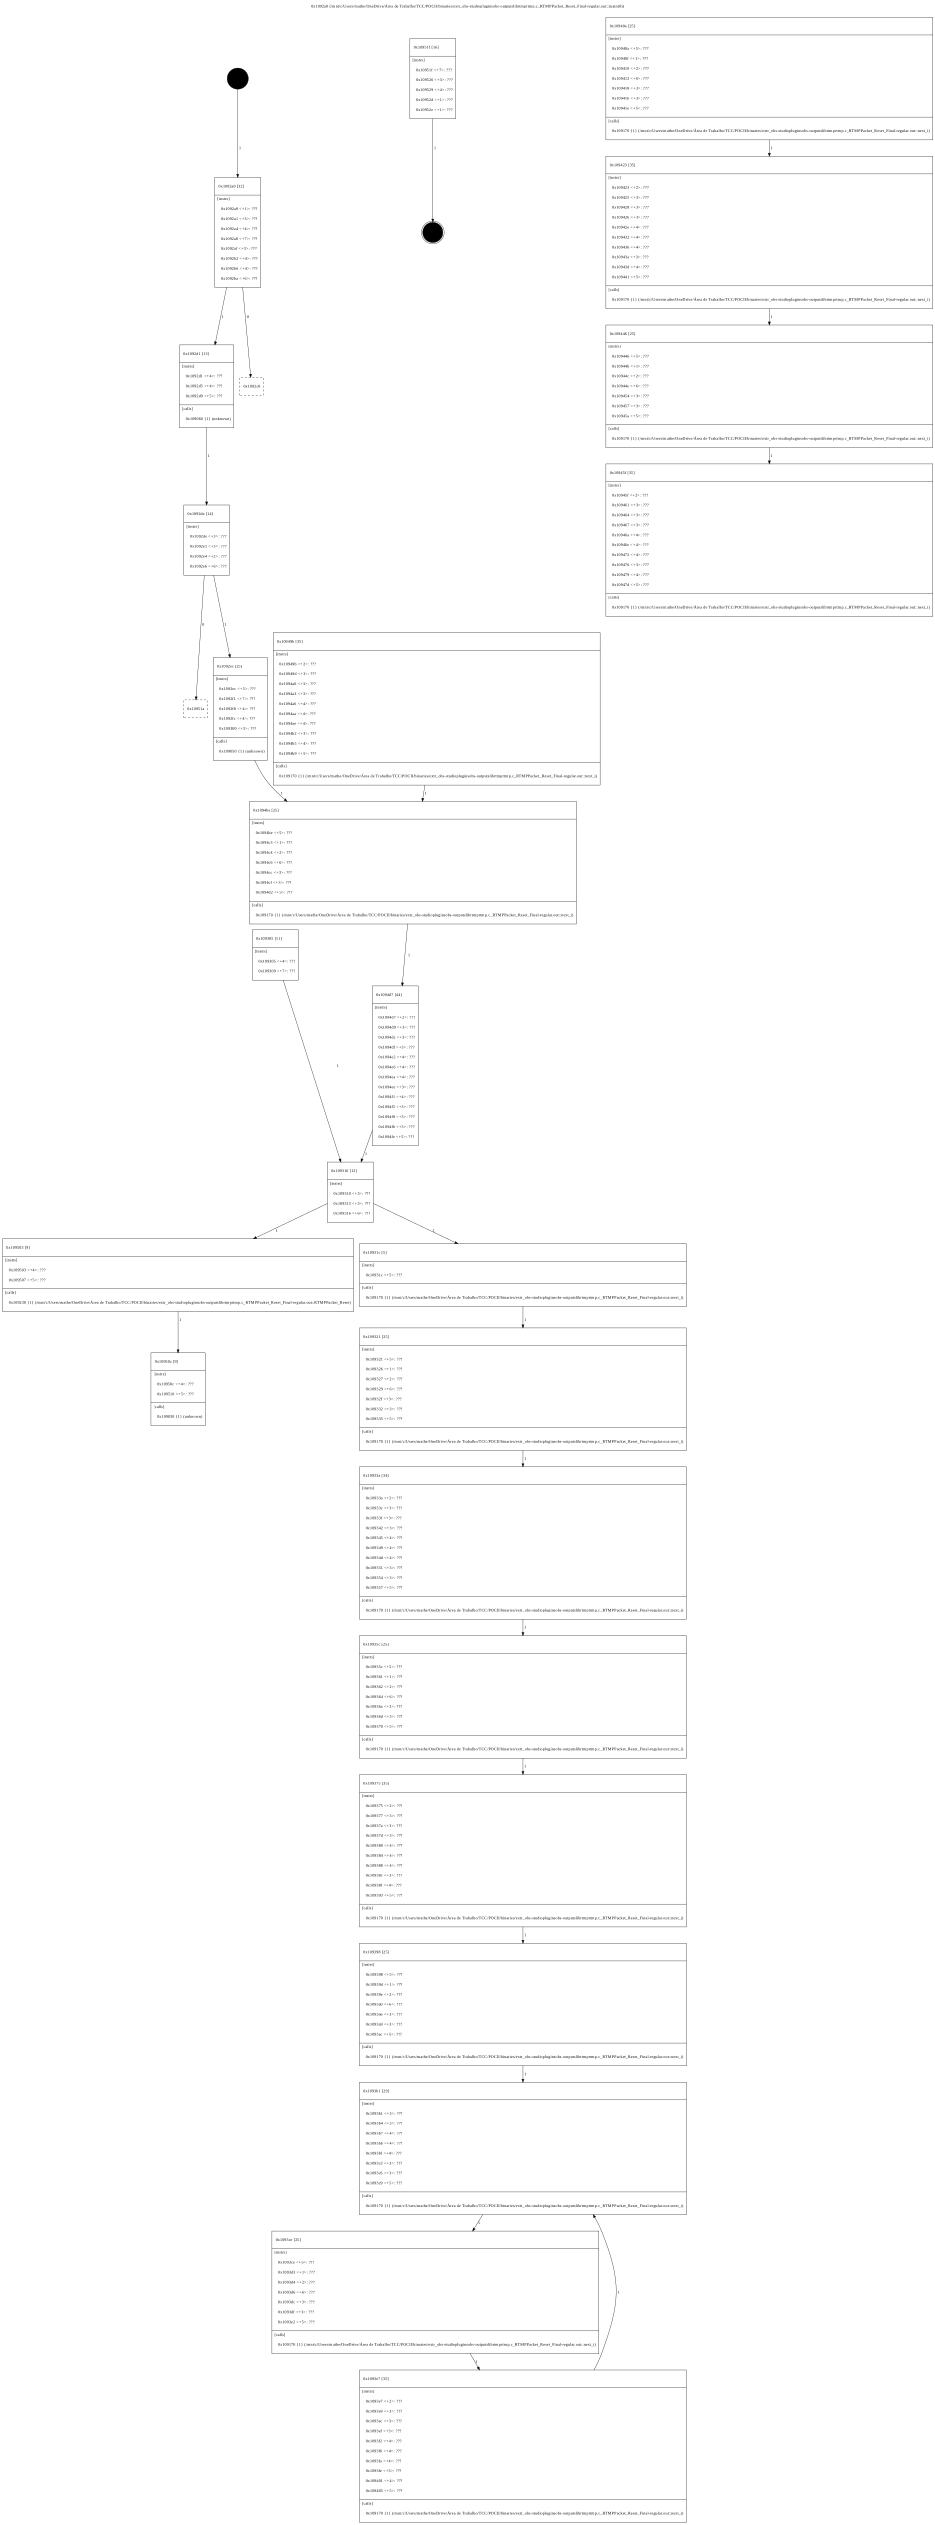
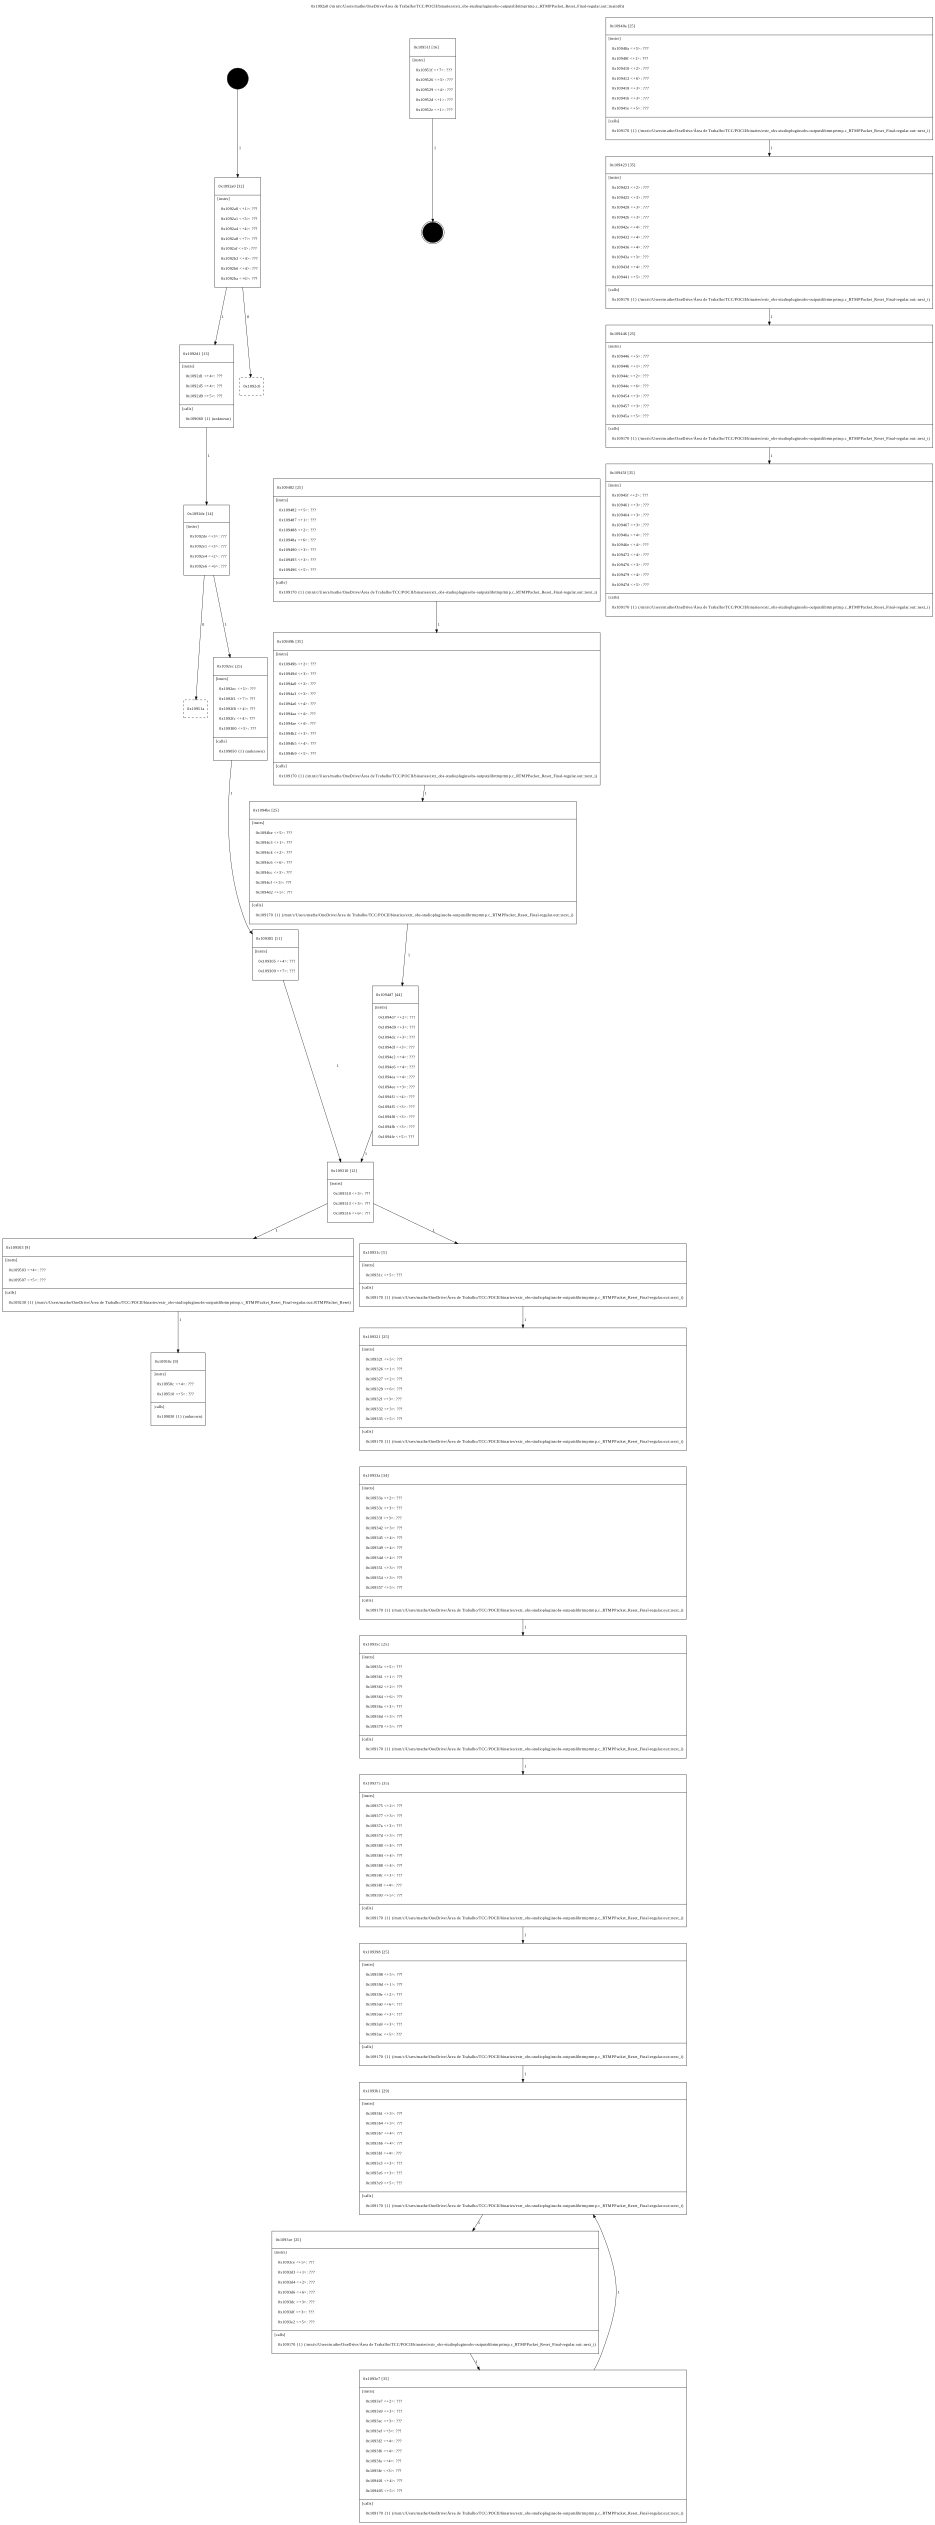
node "0x109482 [25]": added
edge "0x1092ec [25]" -> "0x1094be [25]": now "0x1092ec [25]" -> "0x109305 [11]"
edge "0x109321 [25]" -> "0x10933a [34]": removed, label "1"
